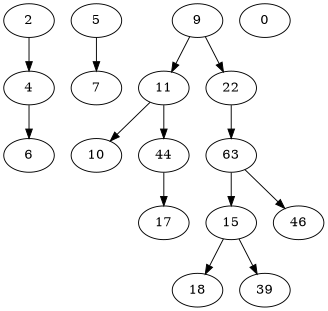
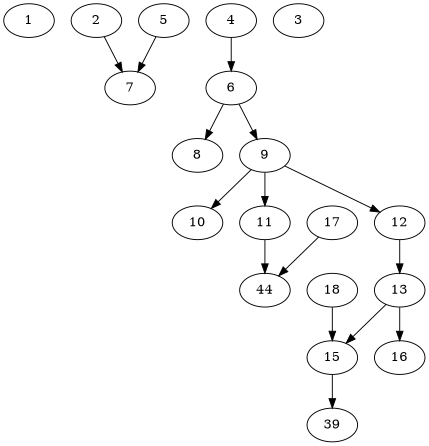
node "1": added
node "0": label "0" -> "3"
edge "2" -> "4": now "2" -> "7"
node "22": label "22" -> "12"
edge "11" -> "10": now "9" -> "10"
edge "6" -> "9": added
node "8": added
node "63": label "63" -> "13"
edge "44" -> "17": reversed
node "46": label "46" -> "16"
edge "15" -> "18": reversed
